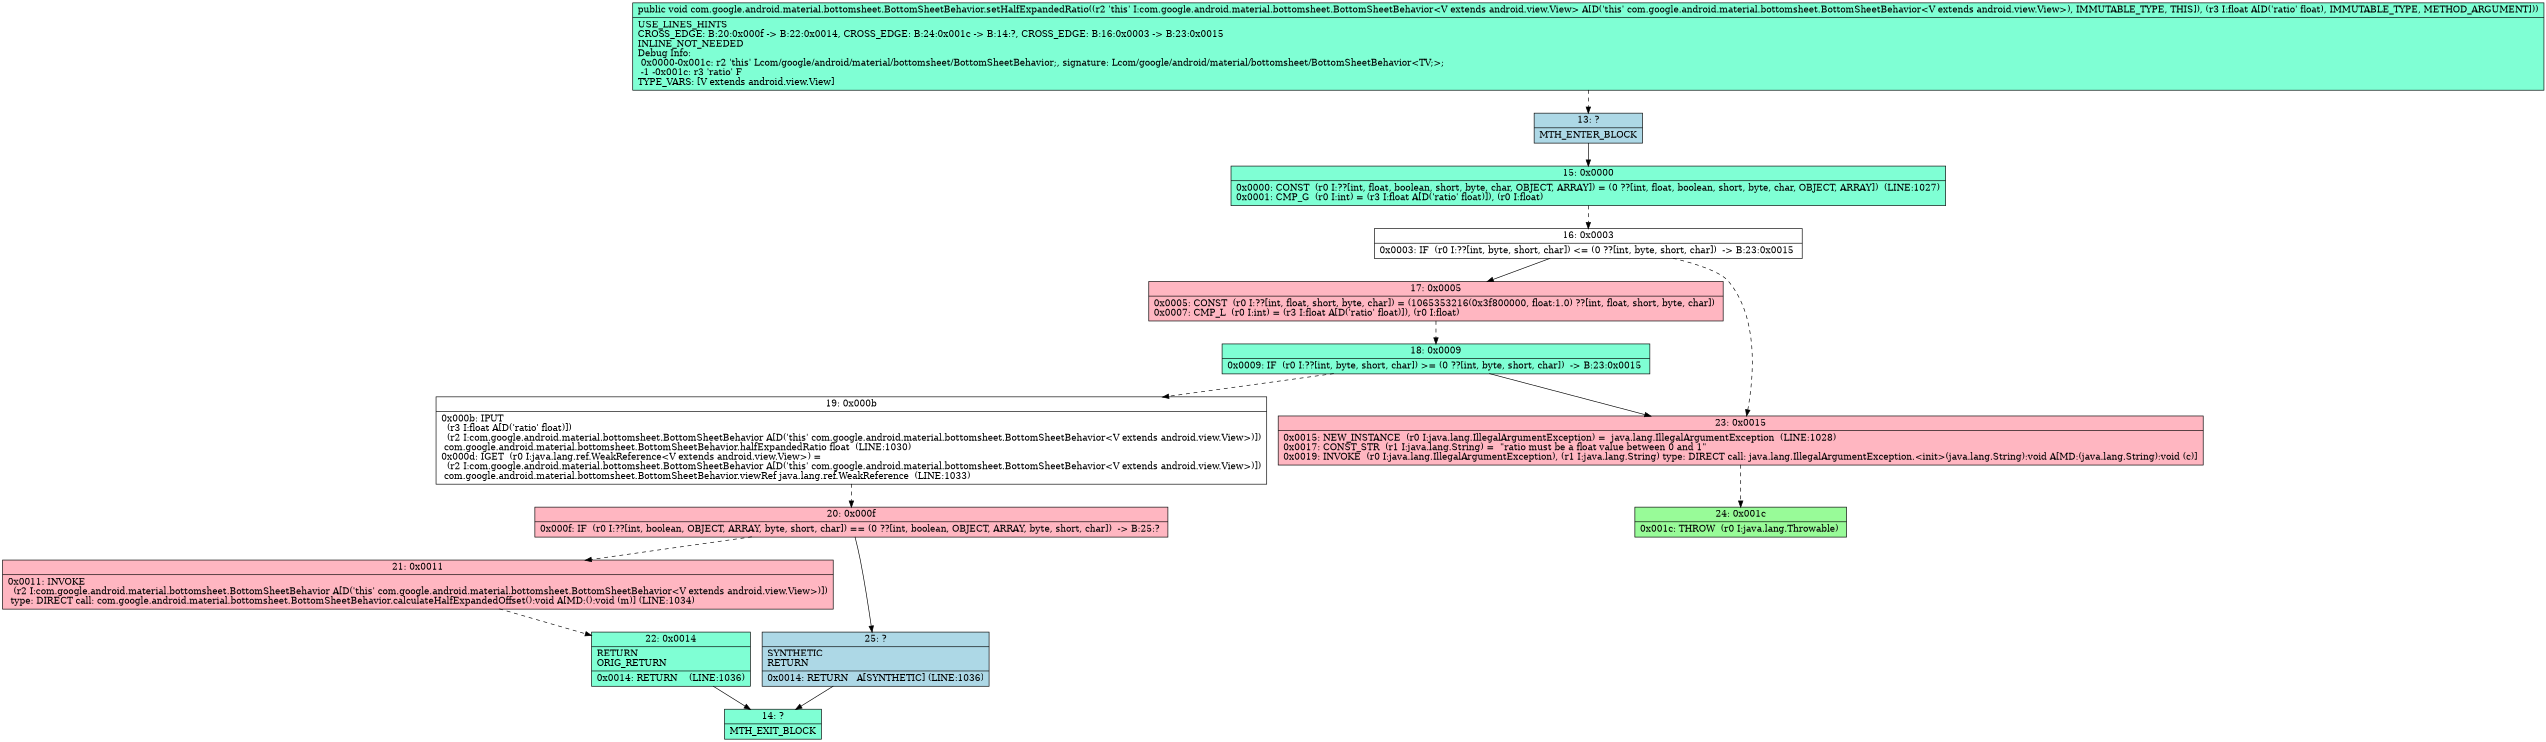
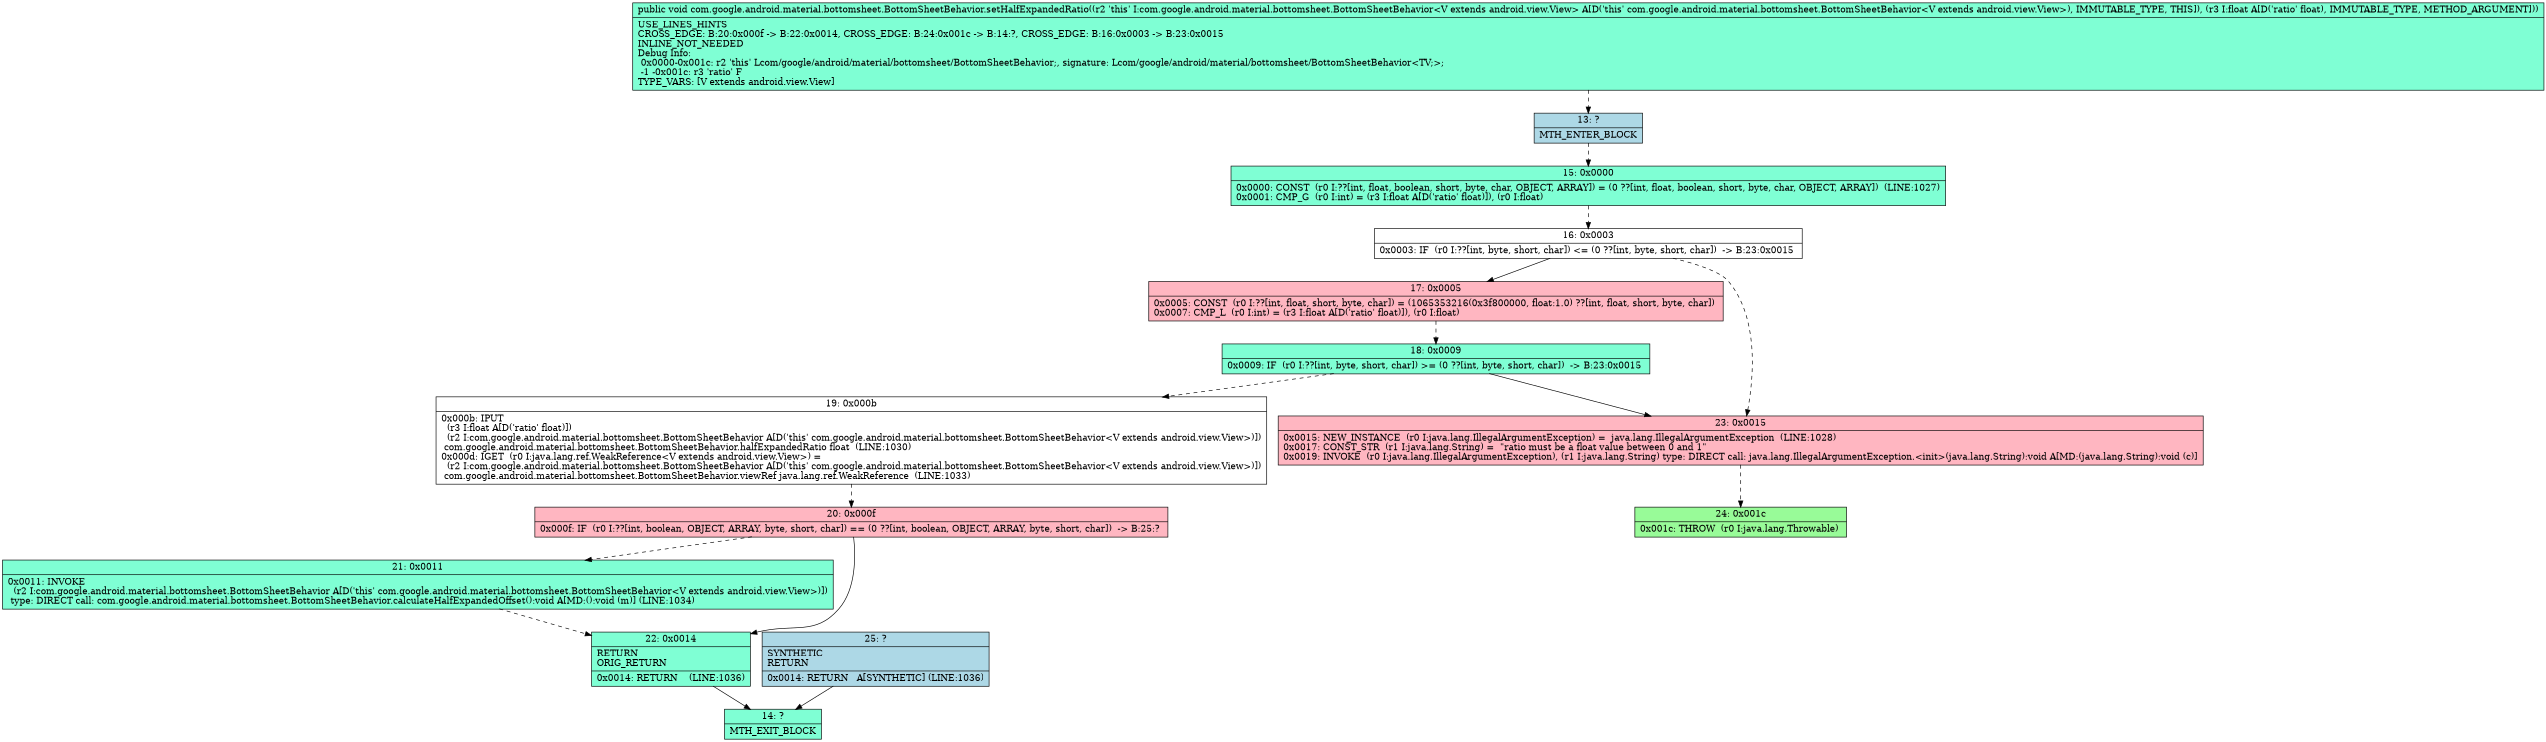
edge "13: ?" -> "15: 0x0000": style solid -> dashed
edge "20: 0x000f" -> "25: ?": now "20: 0x000f" -> "22: 0x0014"
node "21: 0x0011": fillcolor lightpink -> aquamarine
